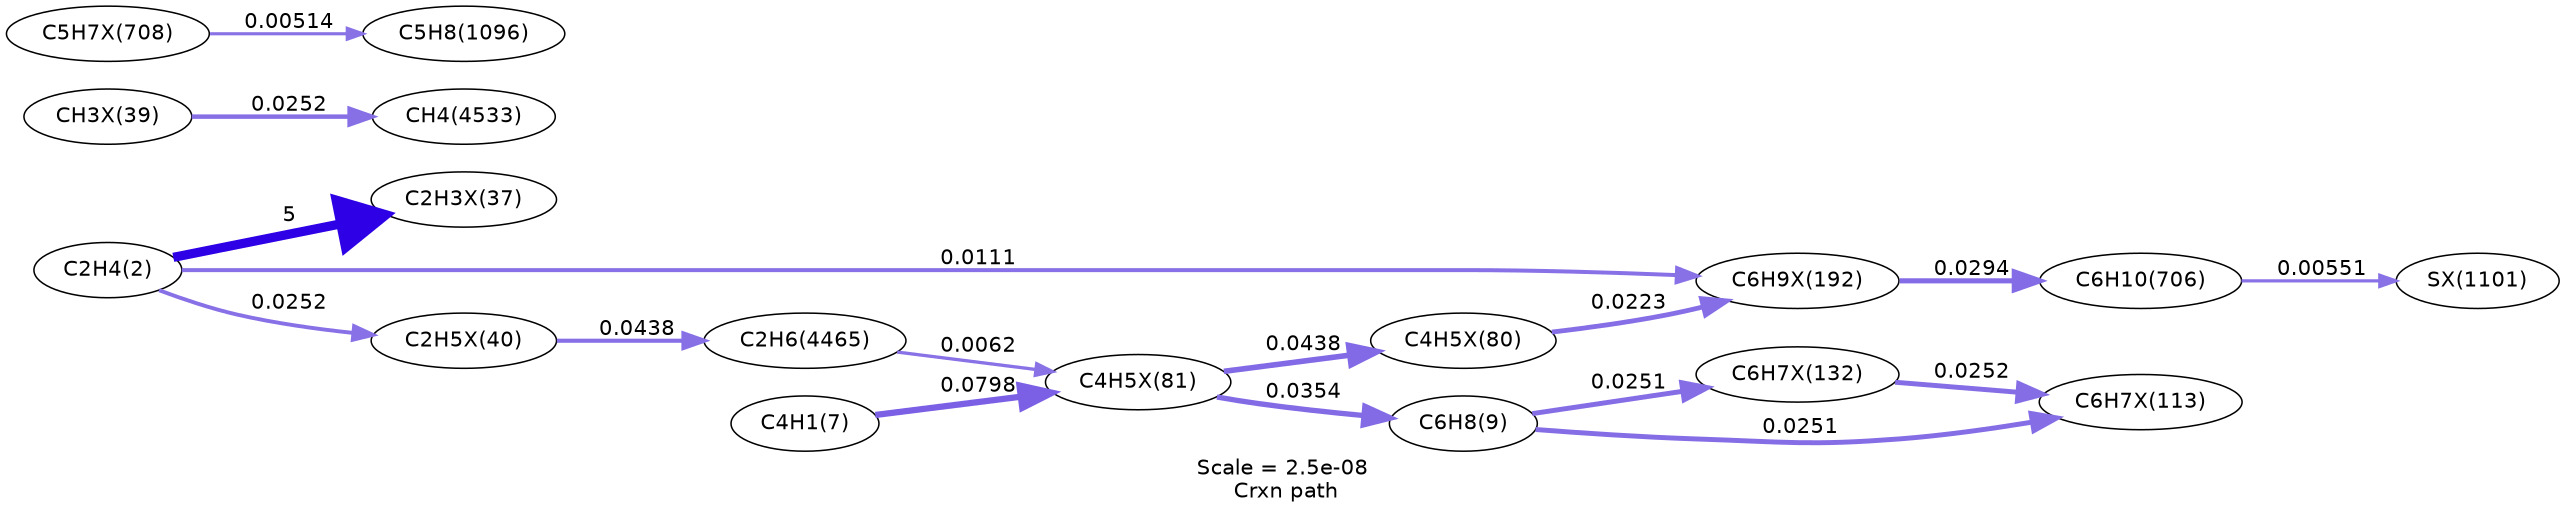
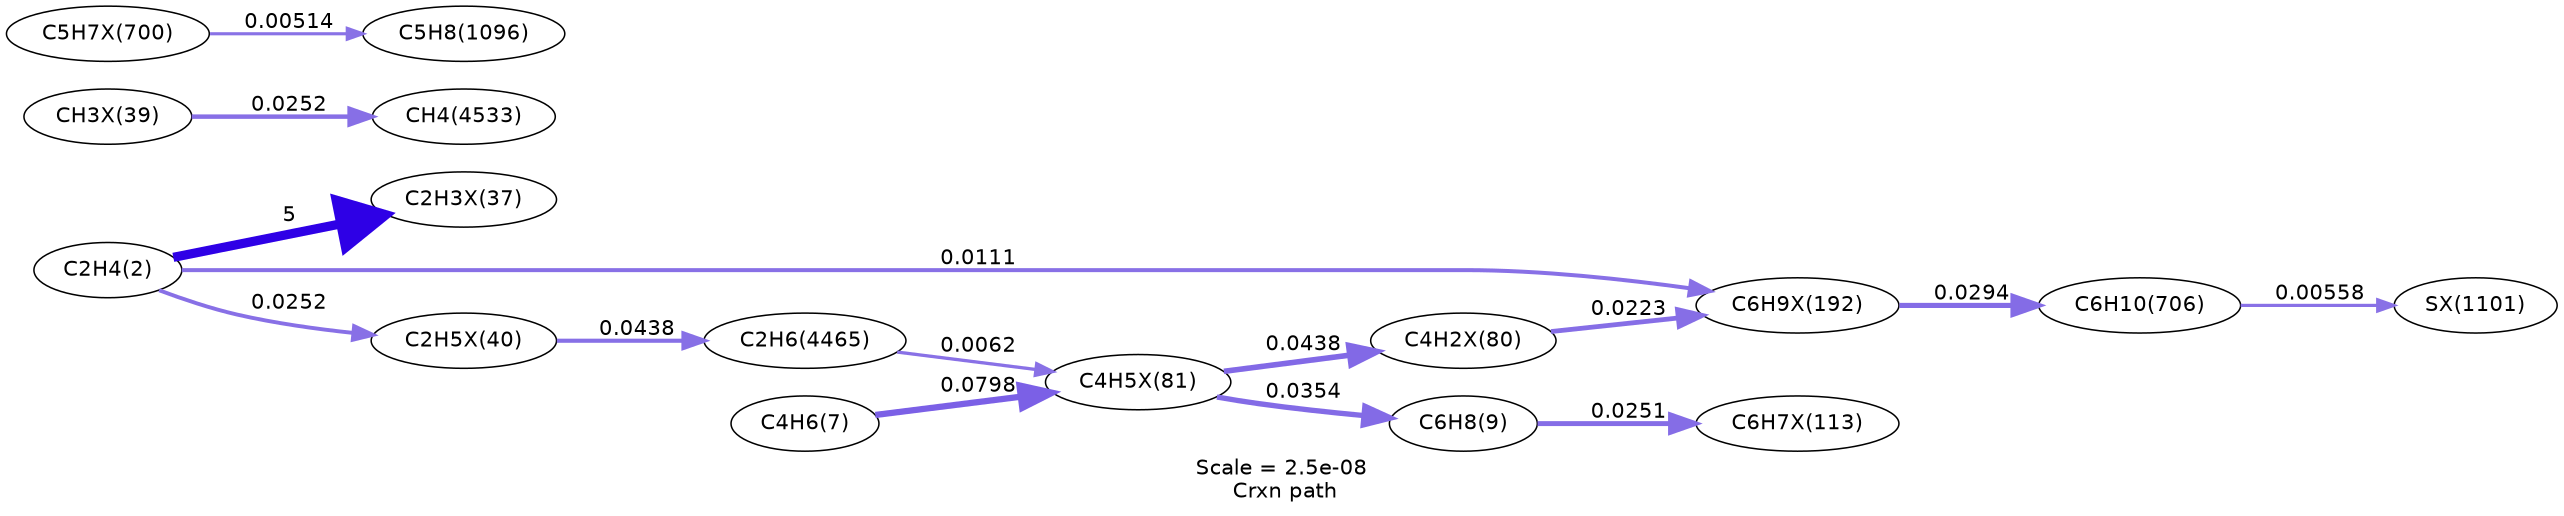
node "C5H7X(708)": label "C5H7X(708)" -> "C5H7X(700)"
edge "C6H10(706)" -> "SX(1101)": label " 0.00551" -> " 0.00558"
node "C4H5X(80)": label "C4H5X(80)" -> "C4H2X(80)"
node "C6H7X(132)": removed
node "C4H1(7)": label "C4H1(7)" -> "C4H6(7)"
